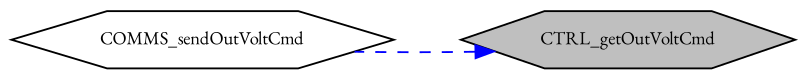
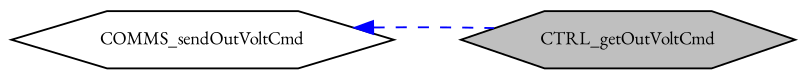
edge "COMMS_sendOutVoltCmd" -> "CTRL_getOutVoltCmd": reversed
